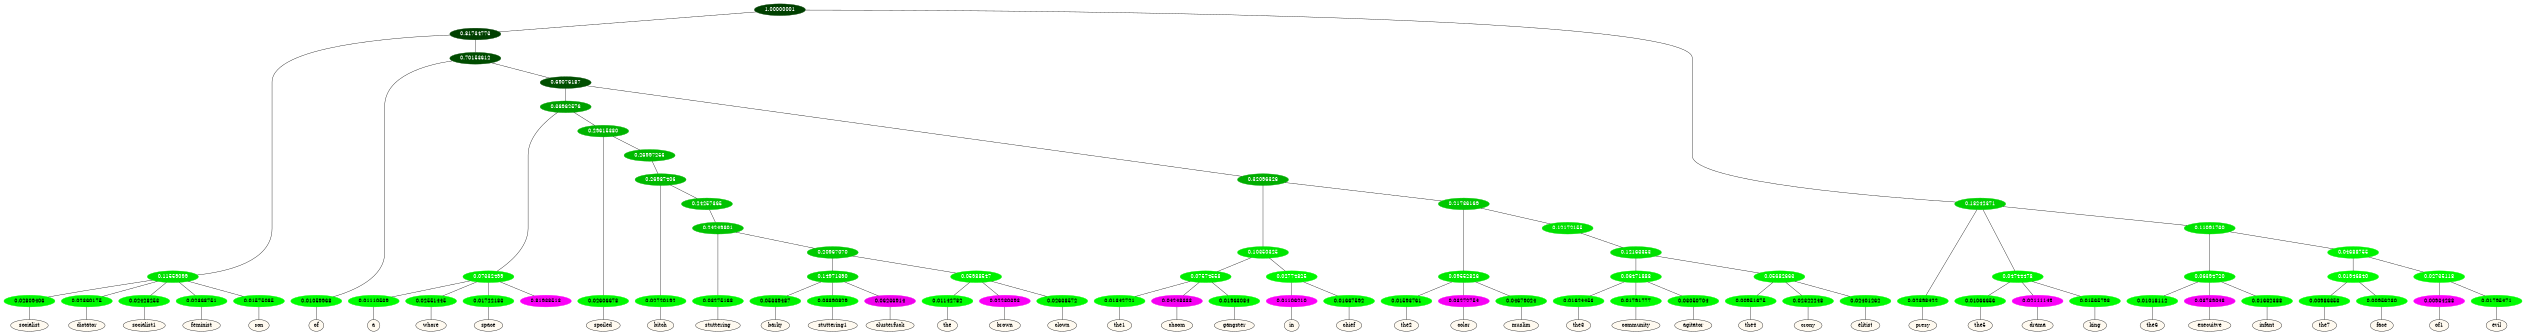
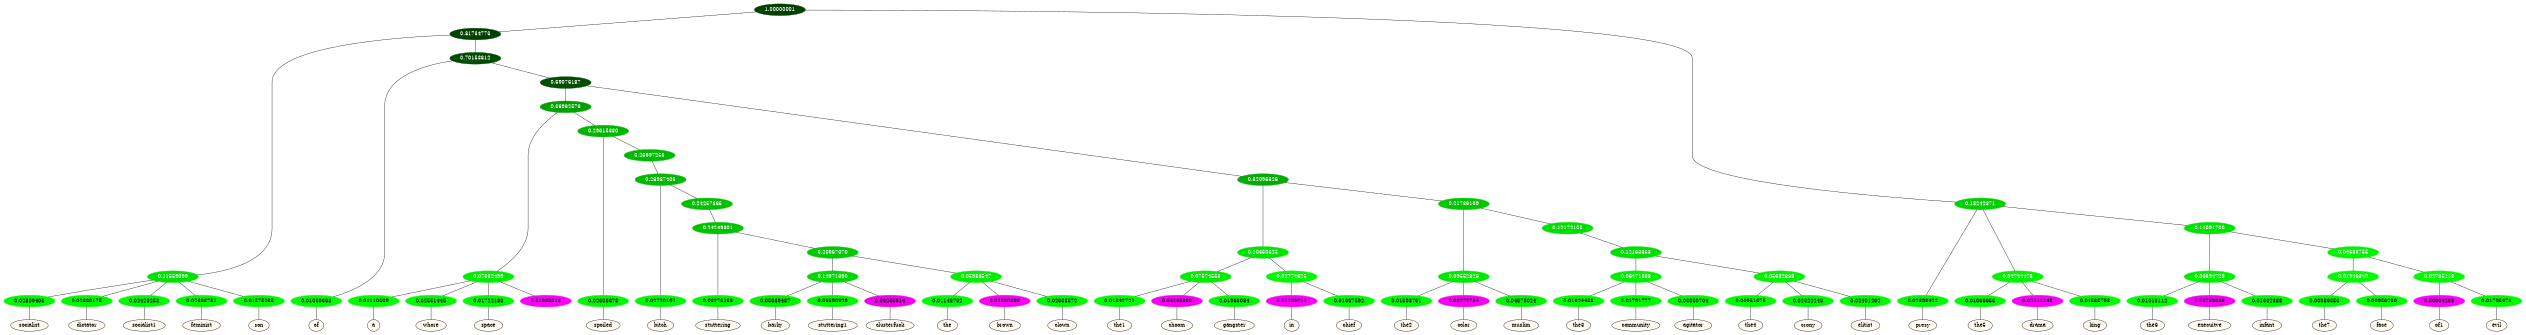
node "0.01059968": label "0.01059968" -> "0.01059368"
node "0.01142782": label "0.01142782" -> "0.01148782"
